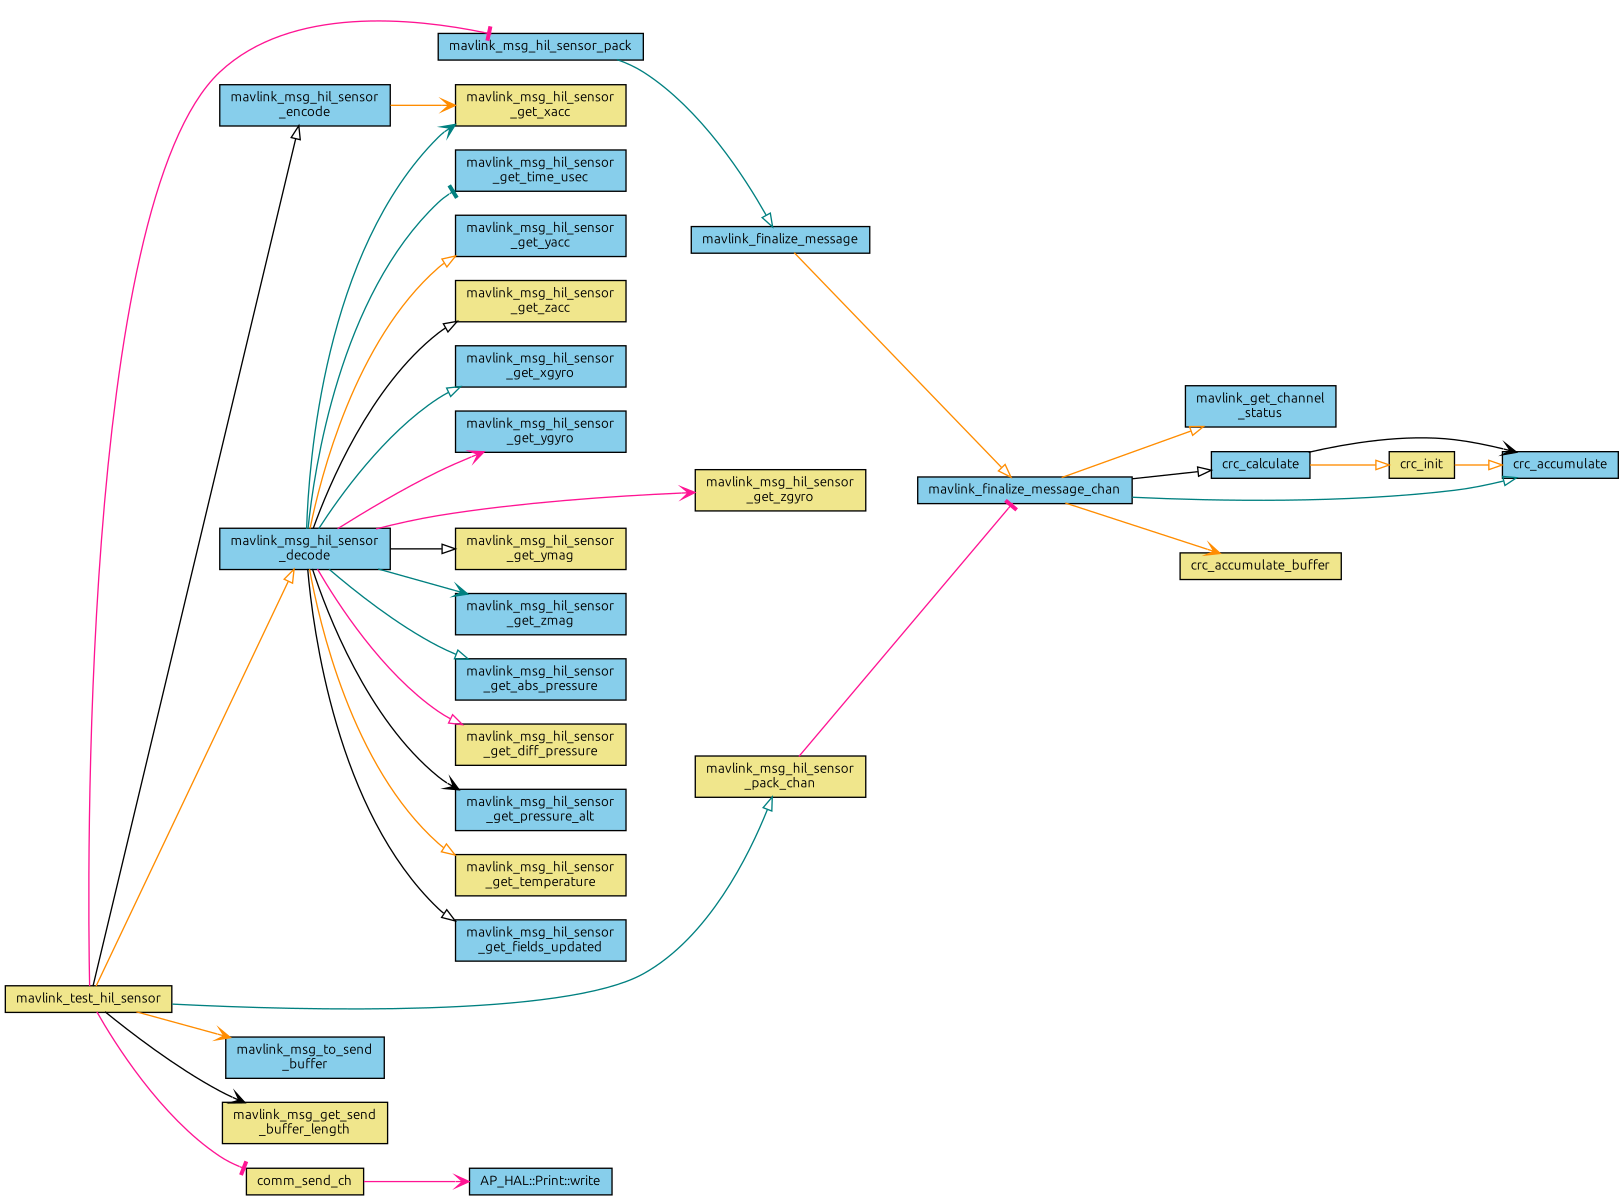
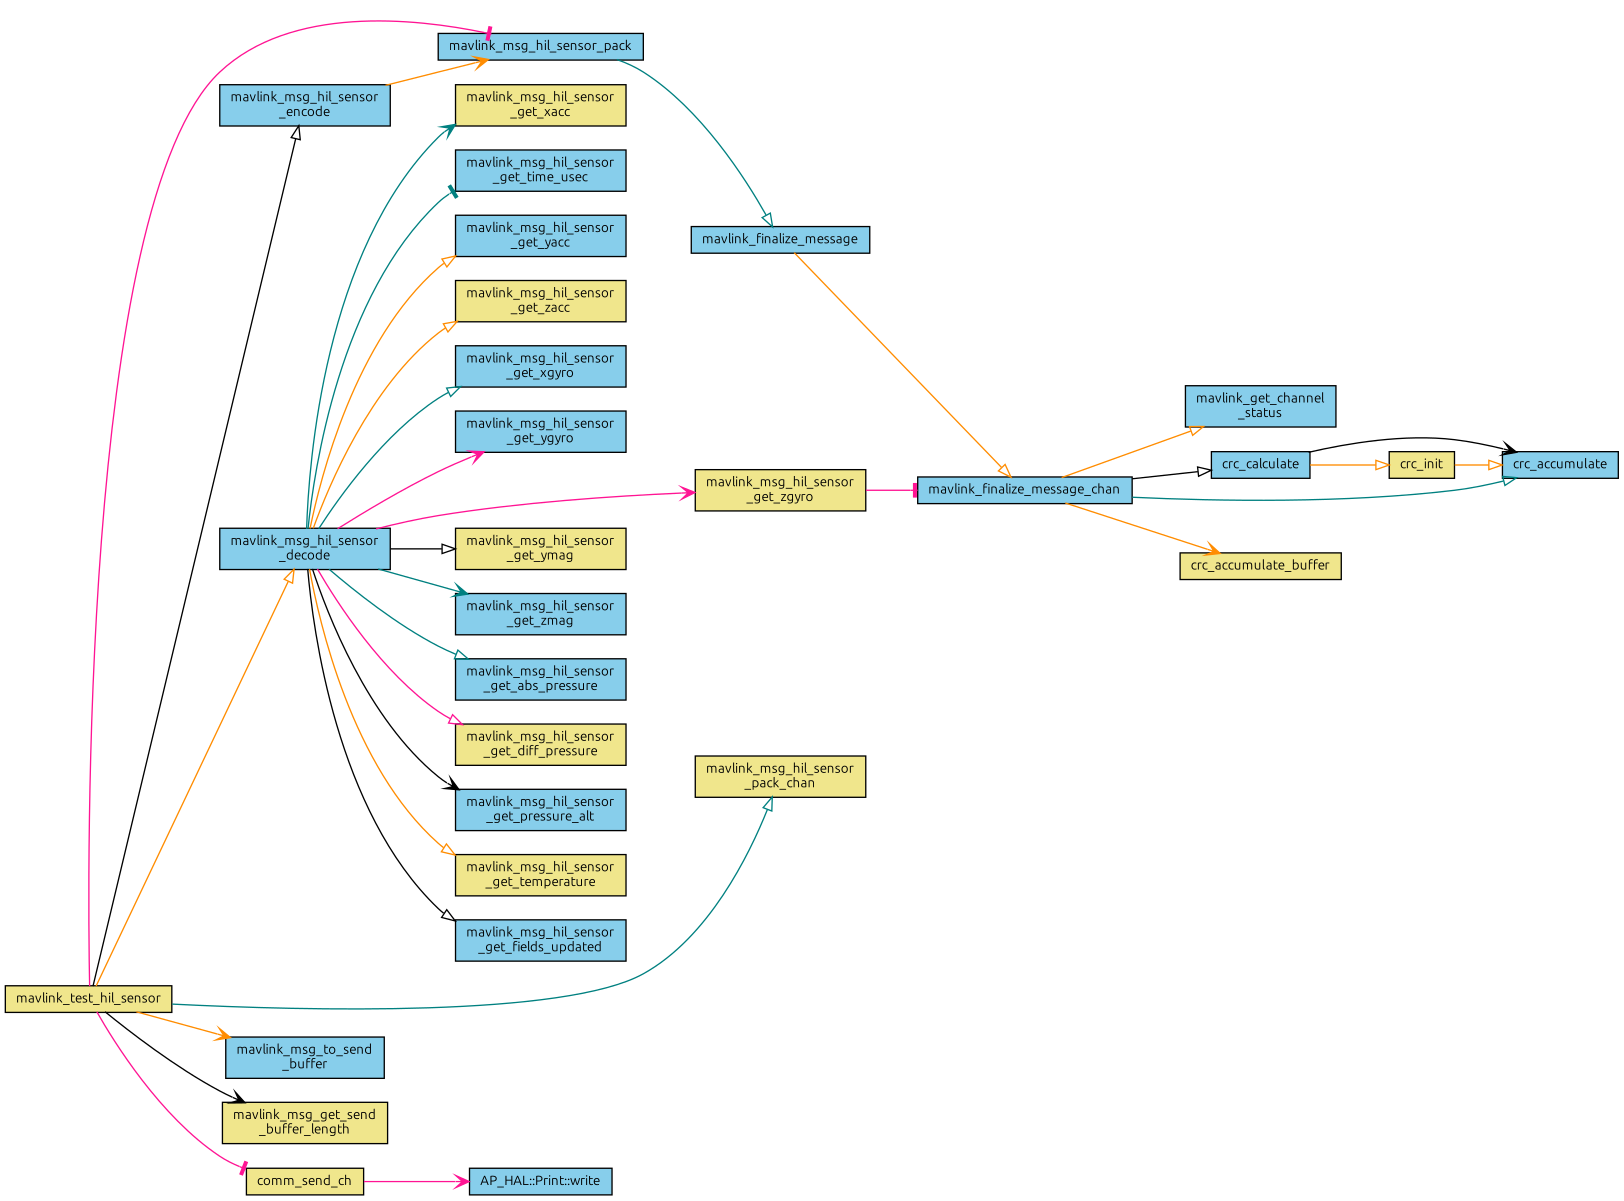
edge "mavlink_msg_hil_sensor _encode" -> "mavlink_msg_hil_sensor _get_xacc": now "mavlink_msg_hil_sensor _encode" -> "mavlink_msg_hil_sensor_pack"
edge "mavlink_msg_hil_sensor _decode" -> "mavlink_msg_hil_sensor _get_zacc": color black -> darkorange
edge "mavlink_msg_hil_sensor _pack_chan" -> "mavlink_finalize_message_chan": now "mavlink_msg_hil_sensor _get_zgyro" -> "mavlink_finalize_message_chan"
